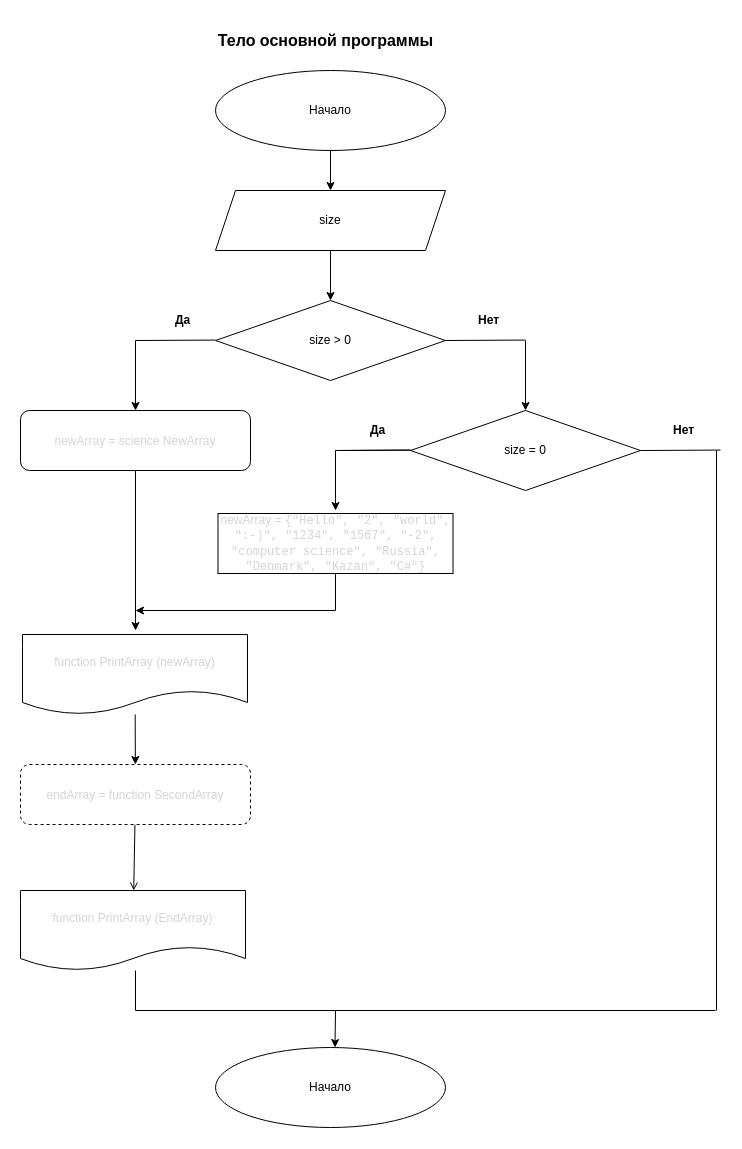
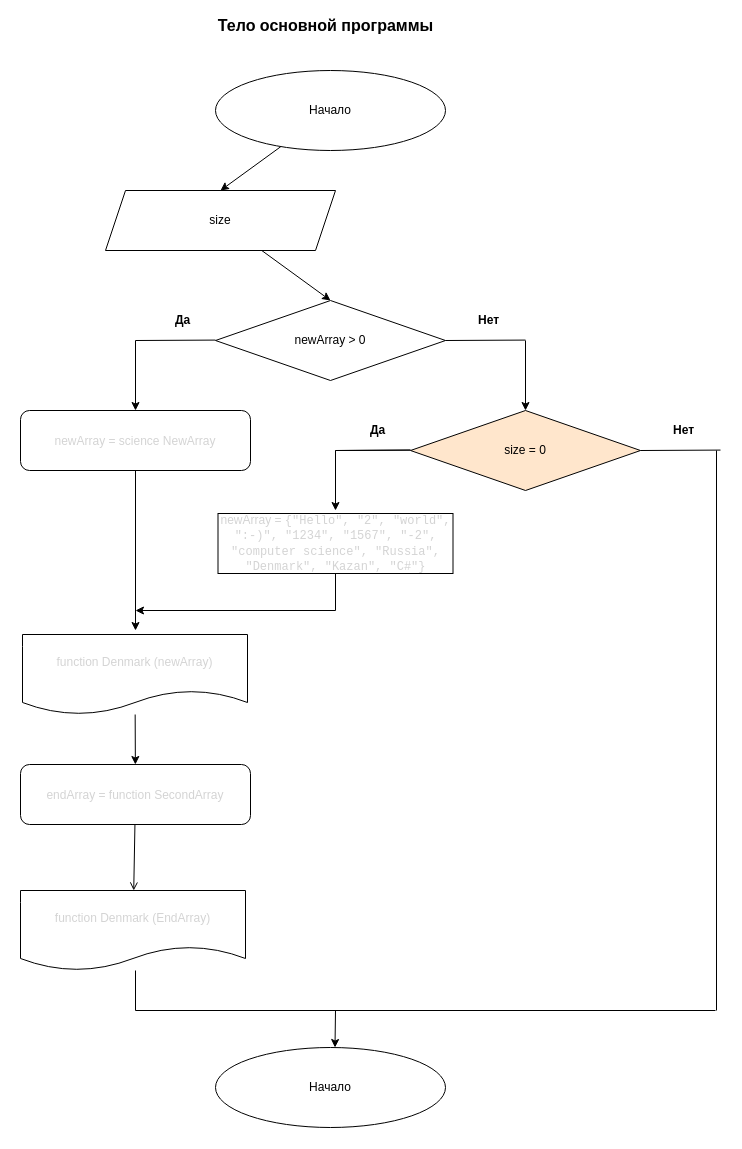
node "Тело основной программы": moved (326, 41) -> (326, 26)
node "size": moved (331, 221) -> (221, 221)
node "size > 0": label "size > 0" -> "newArray > 0"
node "size = 0": fillcolor #ffffff -> #ffe6cc
node "function PrintArray (newArray)": label "function PrintArray (newArray)" -> "function Denmark (newArray)"
node "endArray = function SecondArray": style dashed -> solid
node "function PrintArray (EndArray)": label "function PrintArray (EndArray)" -> "function Denmark (EndArray)"
